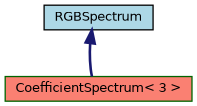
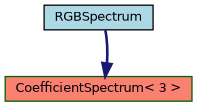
edge "CoefficientSpectrum< 3 >" -> "RGBSpectrum": reversed
